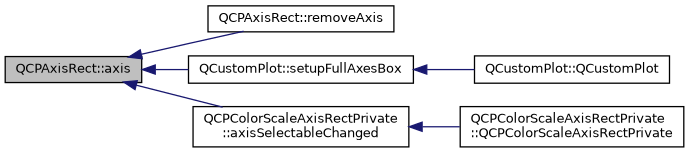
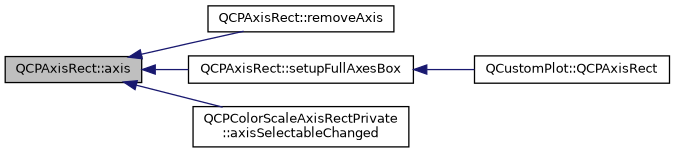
node "QCustomPlot::setupFullAxesBox": label "QCustomPlot::setupFullAxesBox" -> "QCPAxisRect::setupFullAxesBox"
node "QCustomPlot::QCustomPlot": label "QCustomPlot::QCustomPlot" -> "QCustomPlot::QCPAxisRect"
node "QCPColorScaleAxisRectPrivate ::QCPColorScaleAxisRectPrivate": removed
